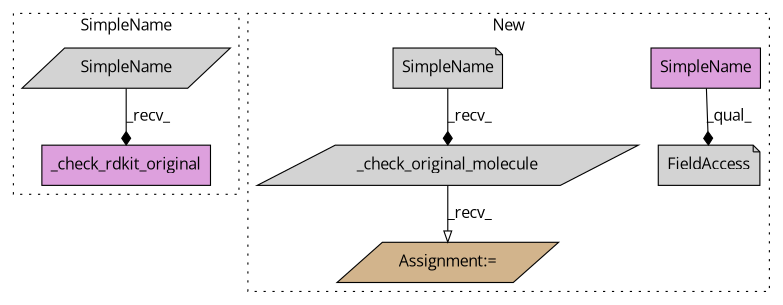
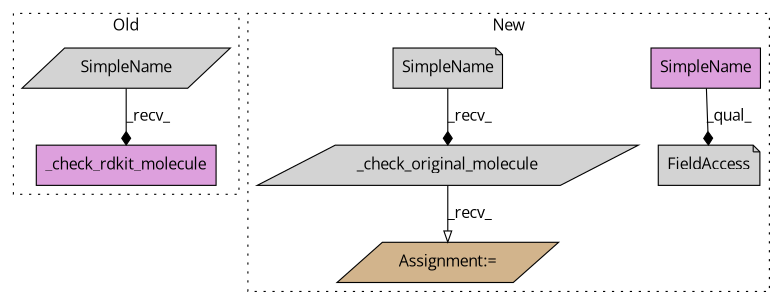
cluster "SimpleName": label "SimpleName" -> "Old"
node "_check_rdkit_original": label "_check_rdkit_original" -> "_check_rdkit_molecule"
